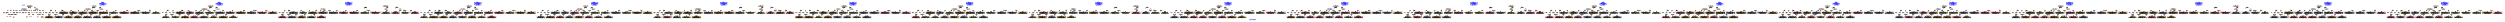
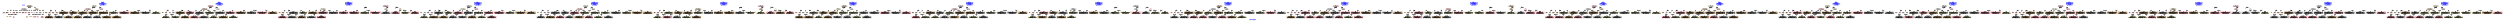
node "sitterDeathDate": added
